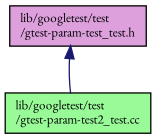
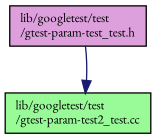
edge "lib/googletest/test /gtest-param-test2_test.cc" -> "lib/googletest/test /gtest-param-test_test.h": reversed
